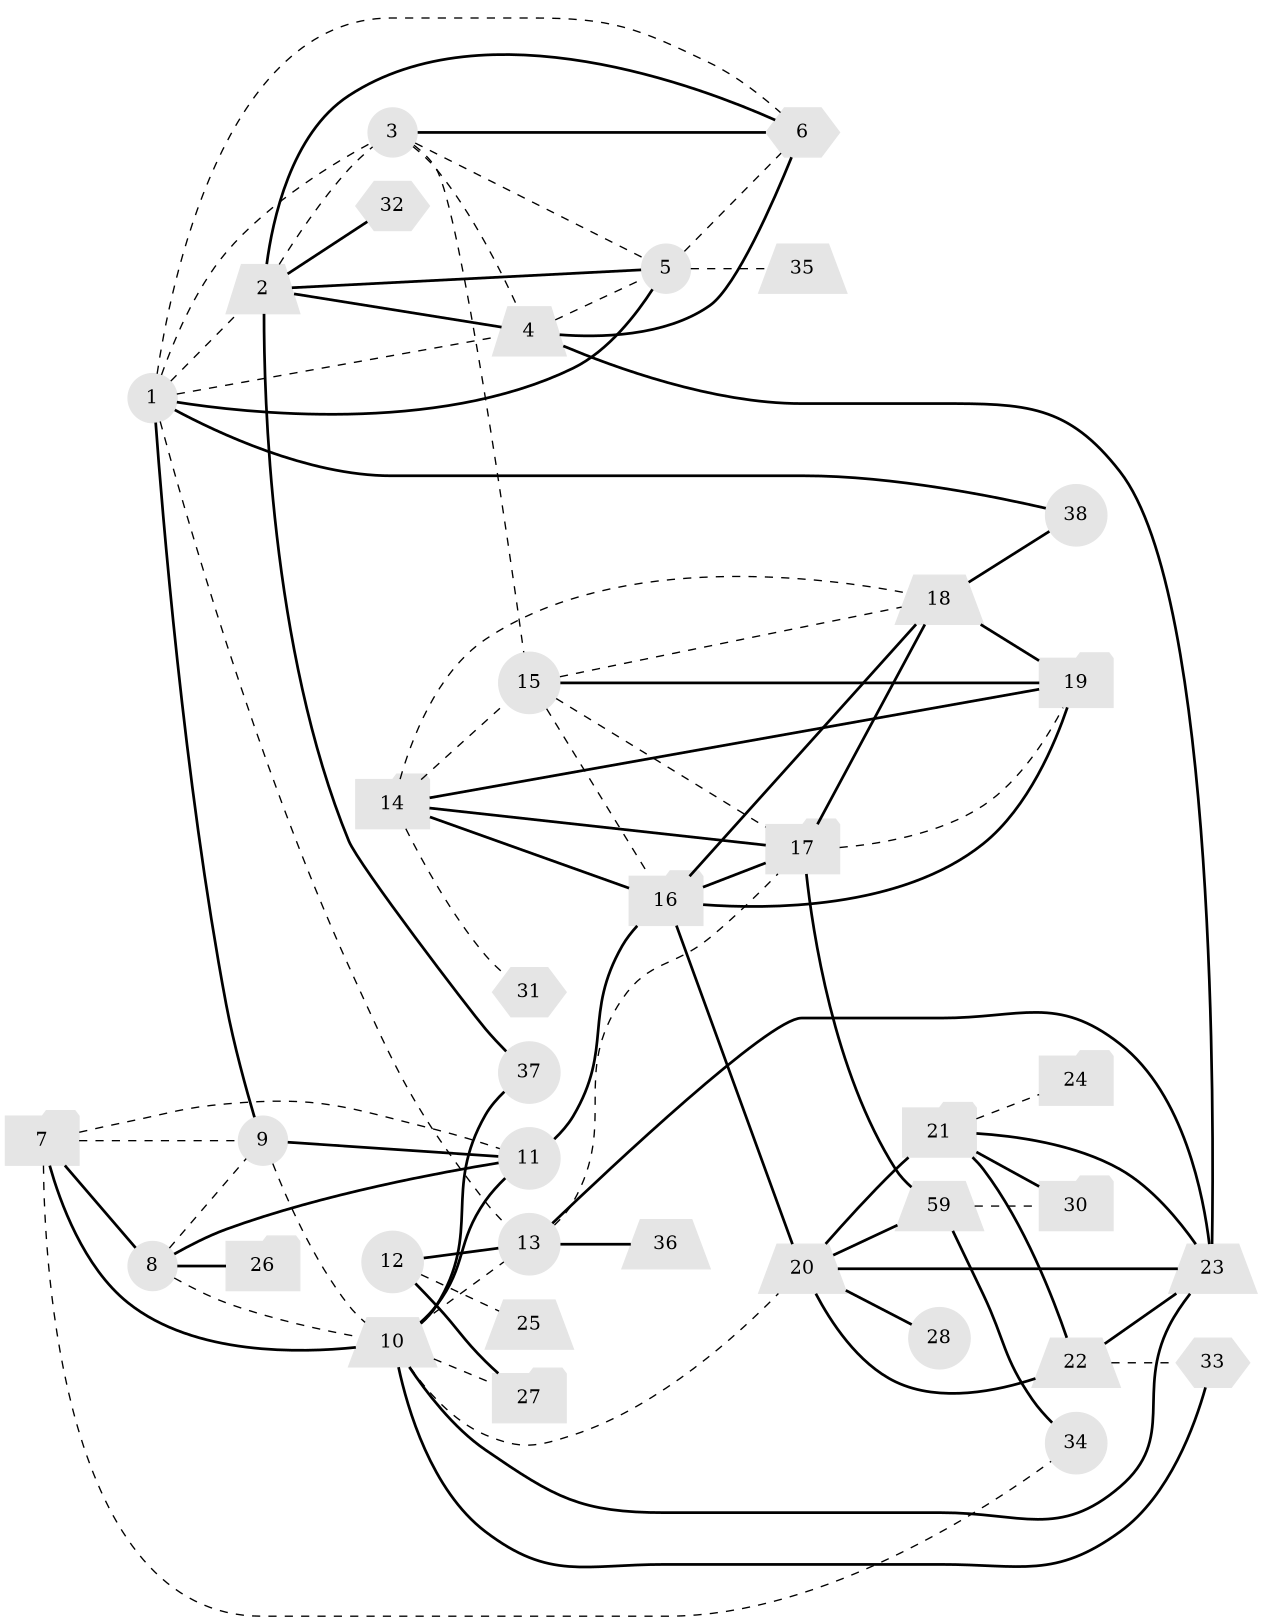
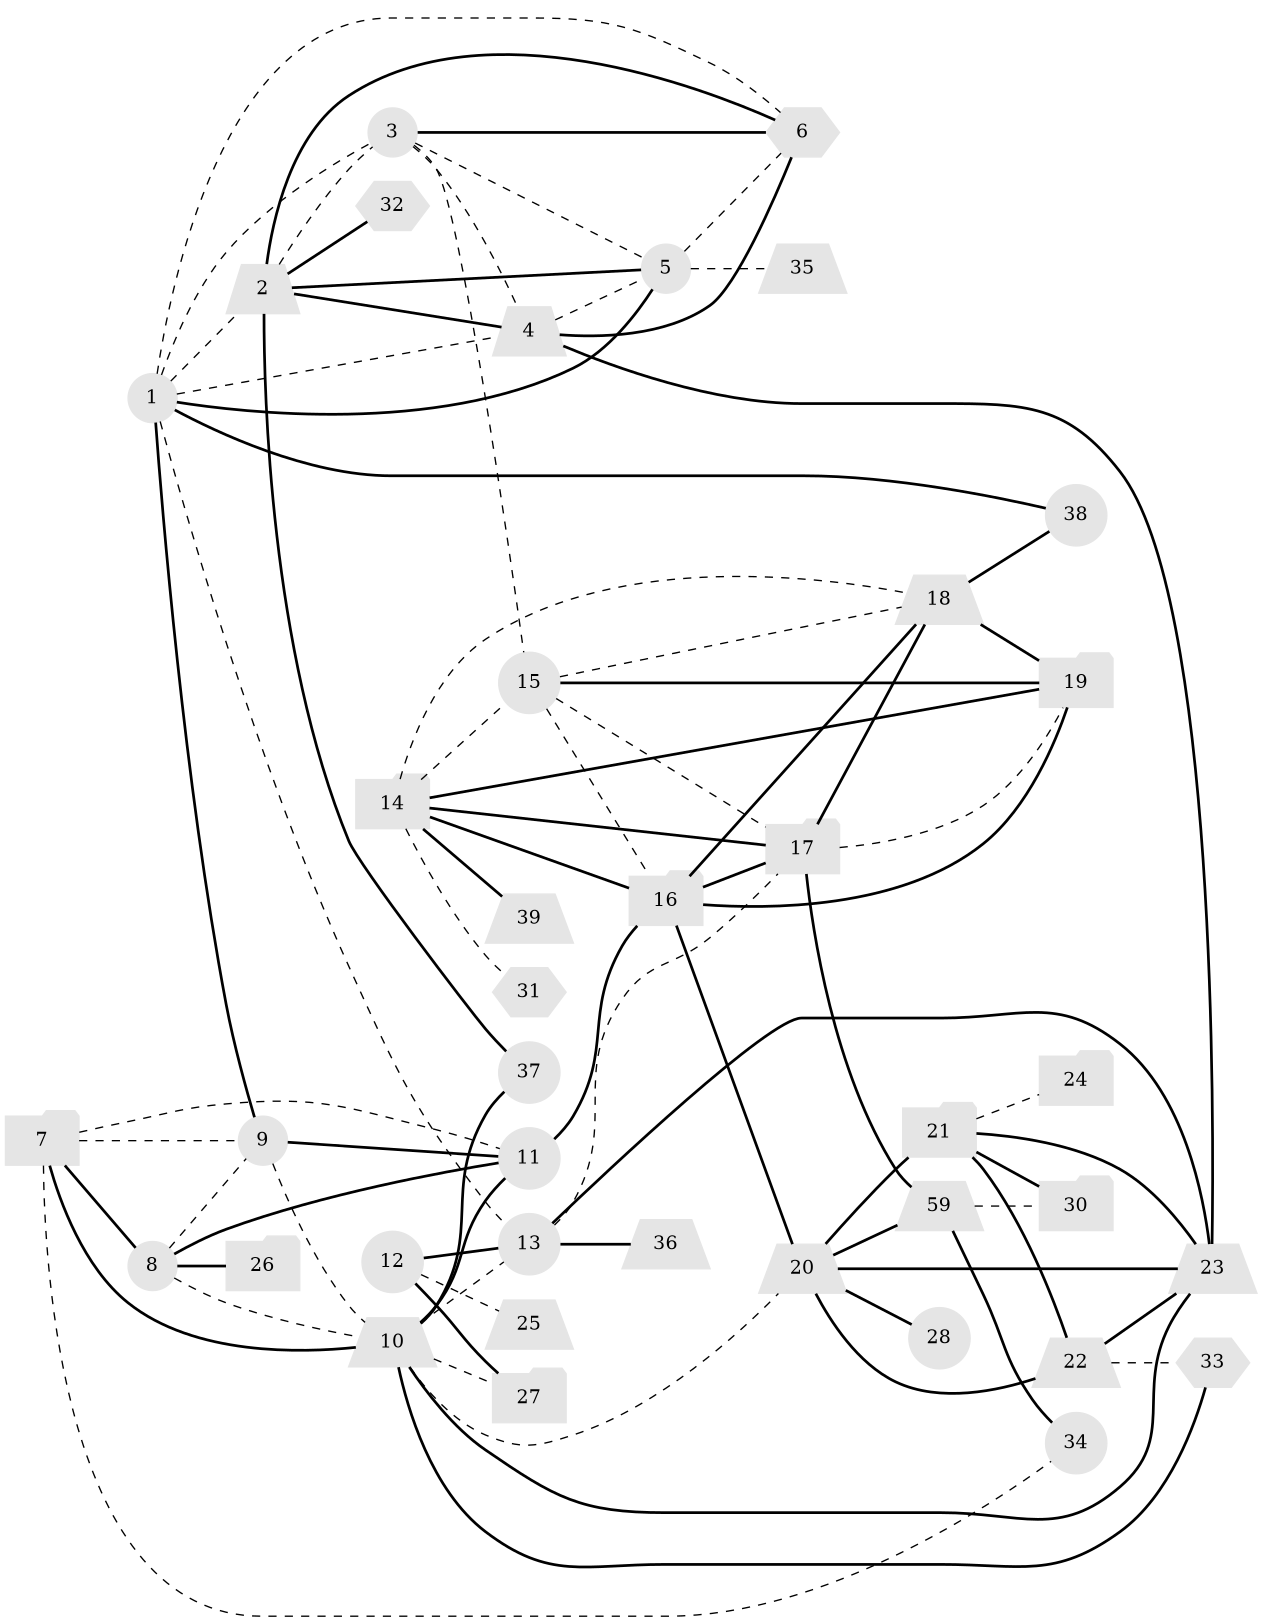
node "39": added
